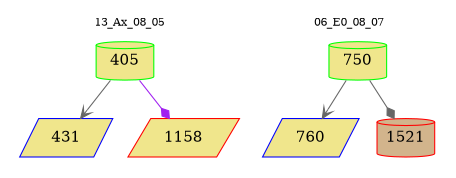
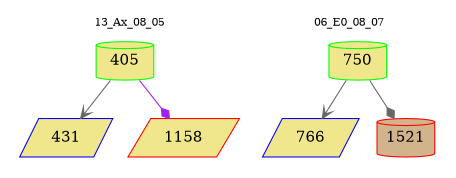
node "760": label "760" -> "766"
